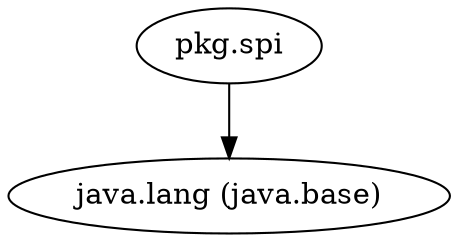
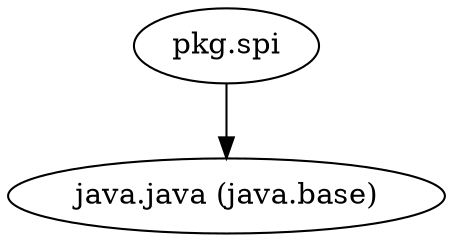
node "java.lang (java.base)": label "java.lang (java.base)" -> "java.java (java.base)"
